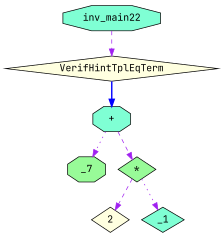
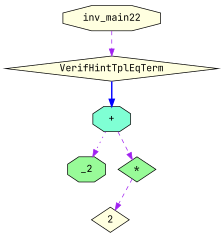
node "inv_main22": fillcolor aquamarine -> lightyellow
node "_7": label "_7" -> "_2"
node "_1": removed
